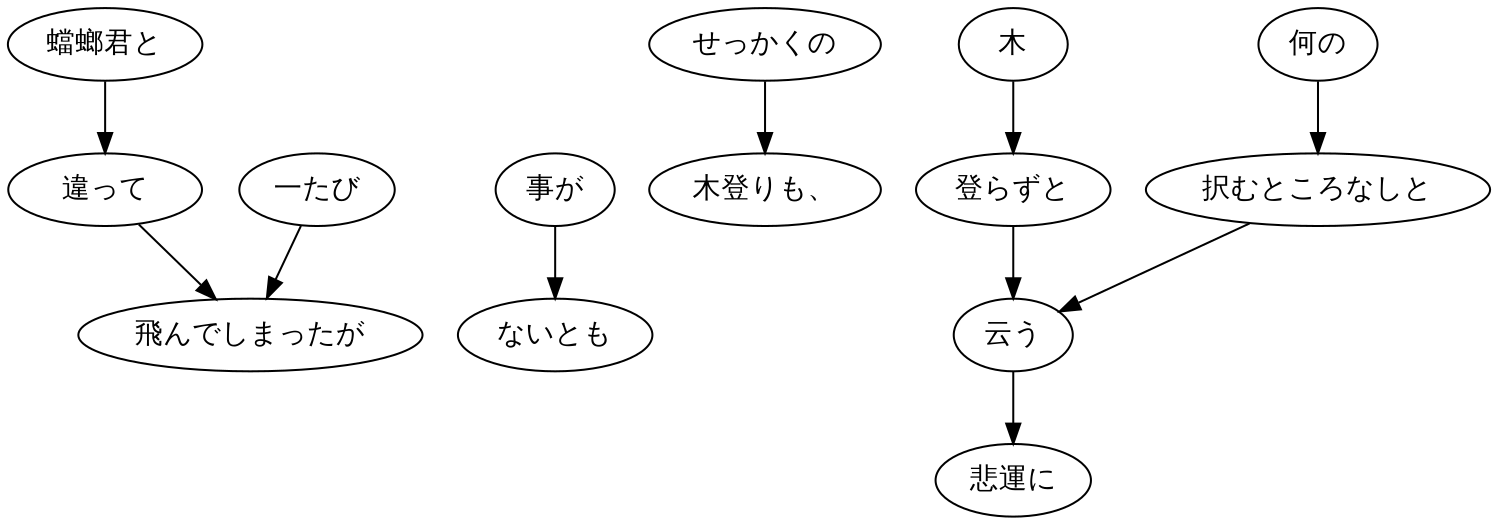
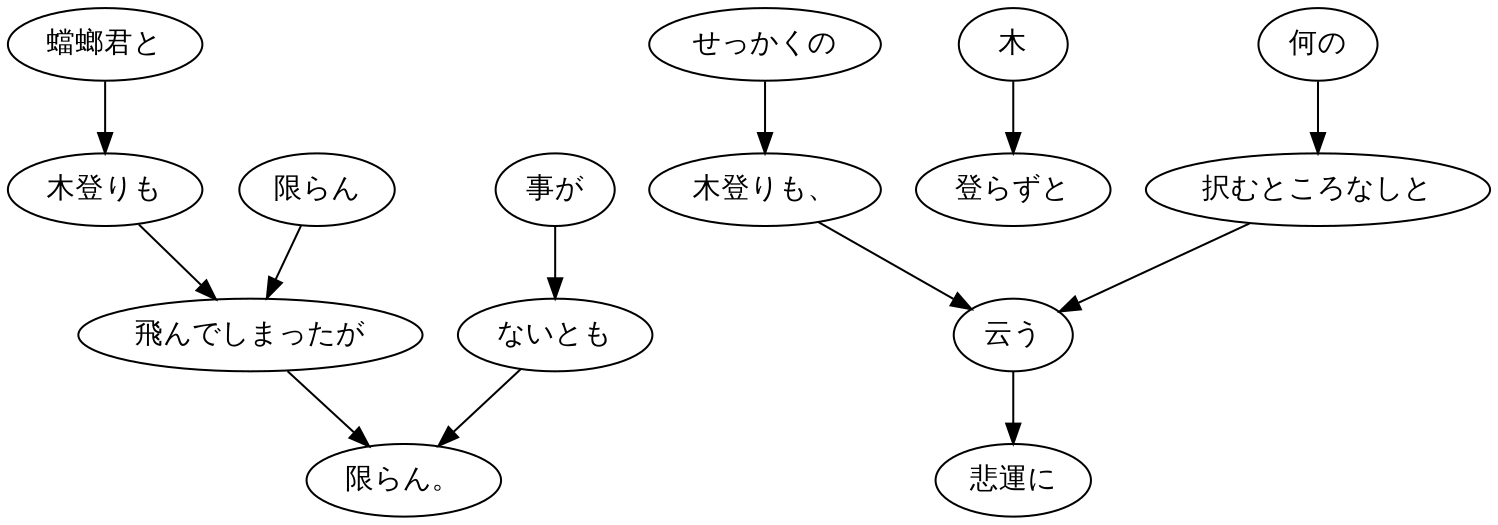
node "違って": label "違って" -> "木登りも"
node "一たび": label "一たび" -> "限らん"
edge "登らずと" -> "云う": now "木登りも、" -> "云う"
node "限らん。": added
